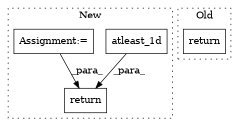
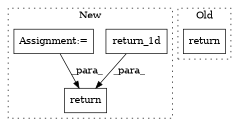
node "atleast_1d": label "atleast_1d" -> "return_1d"
